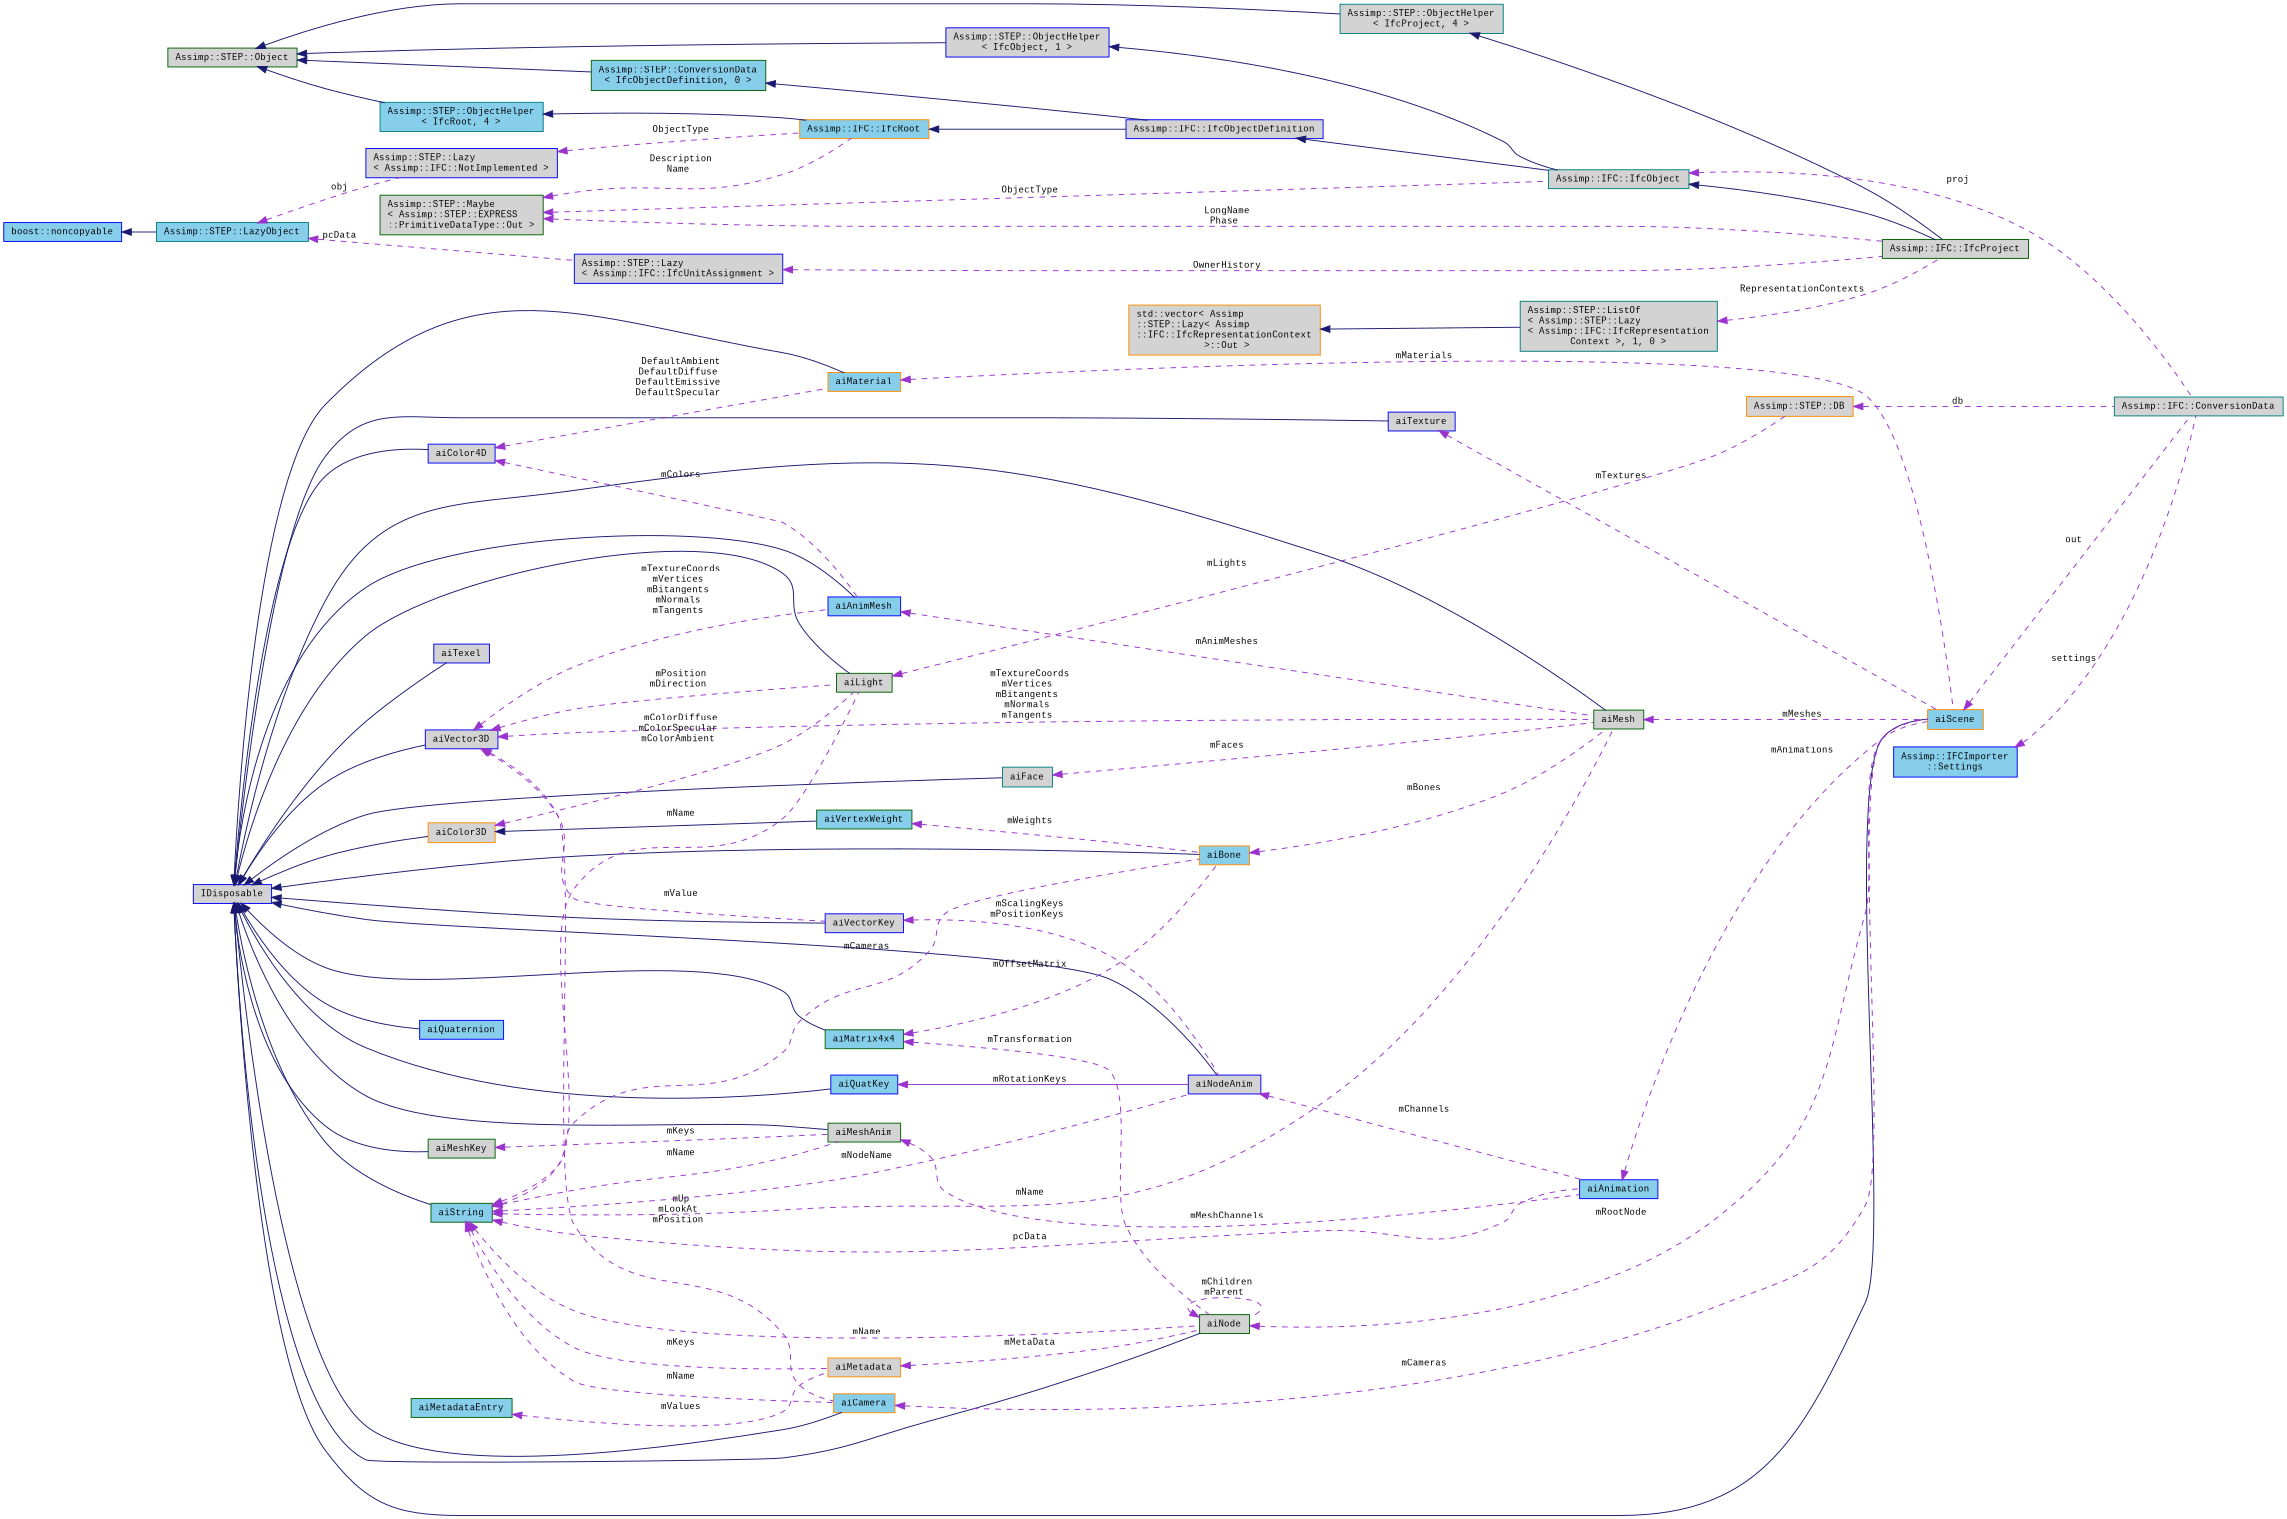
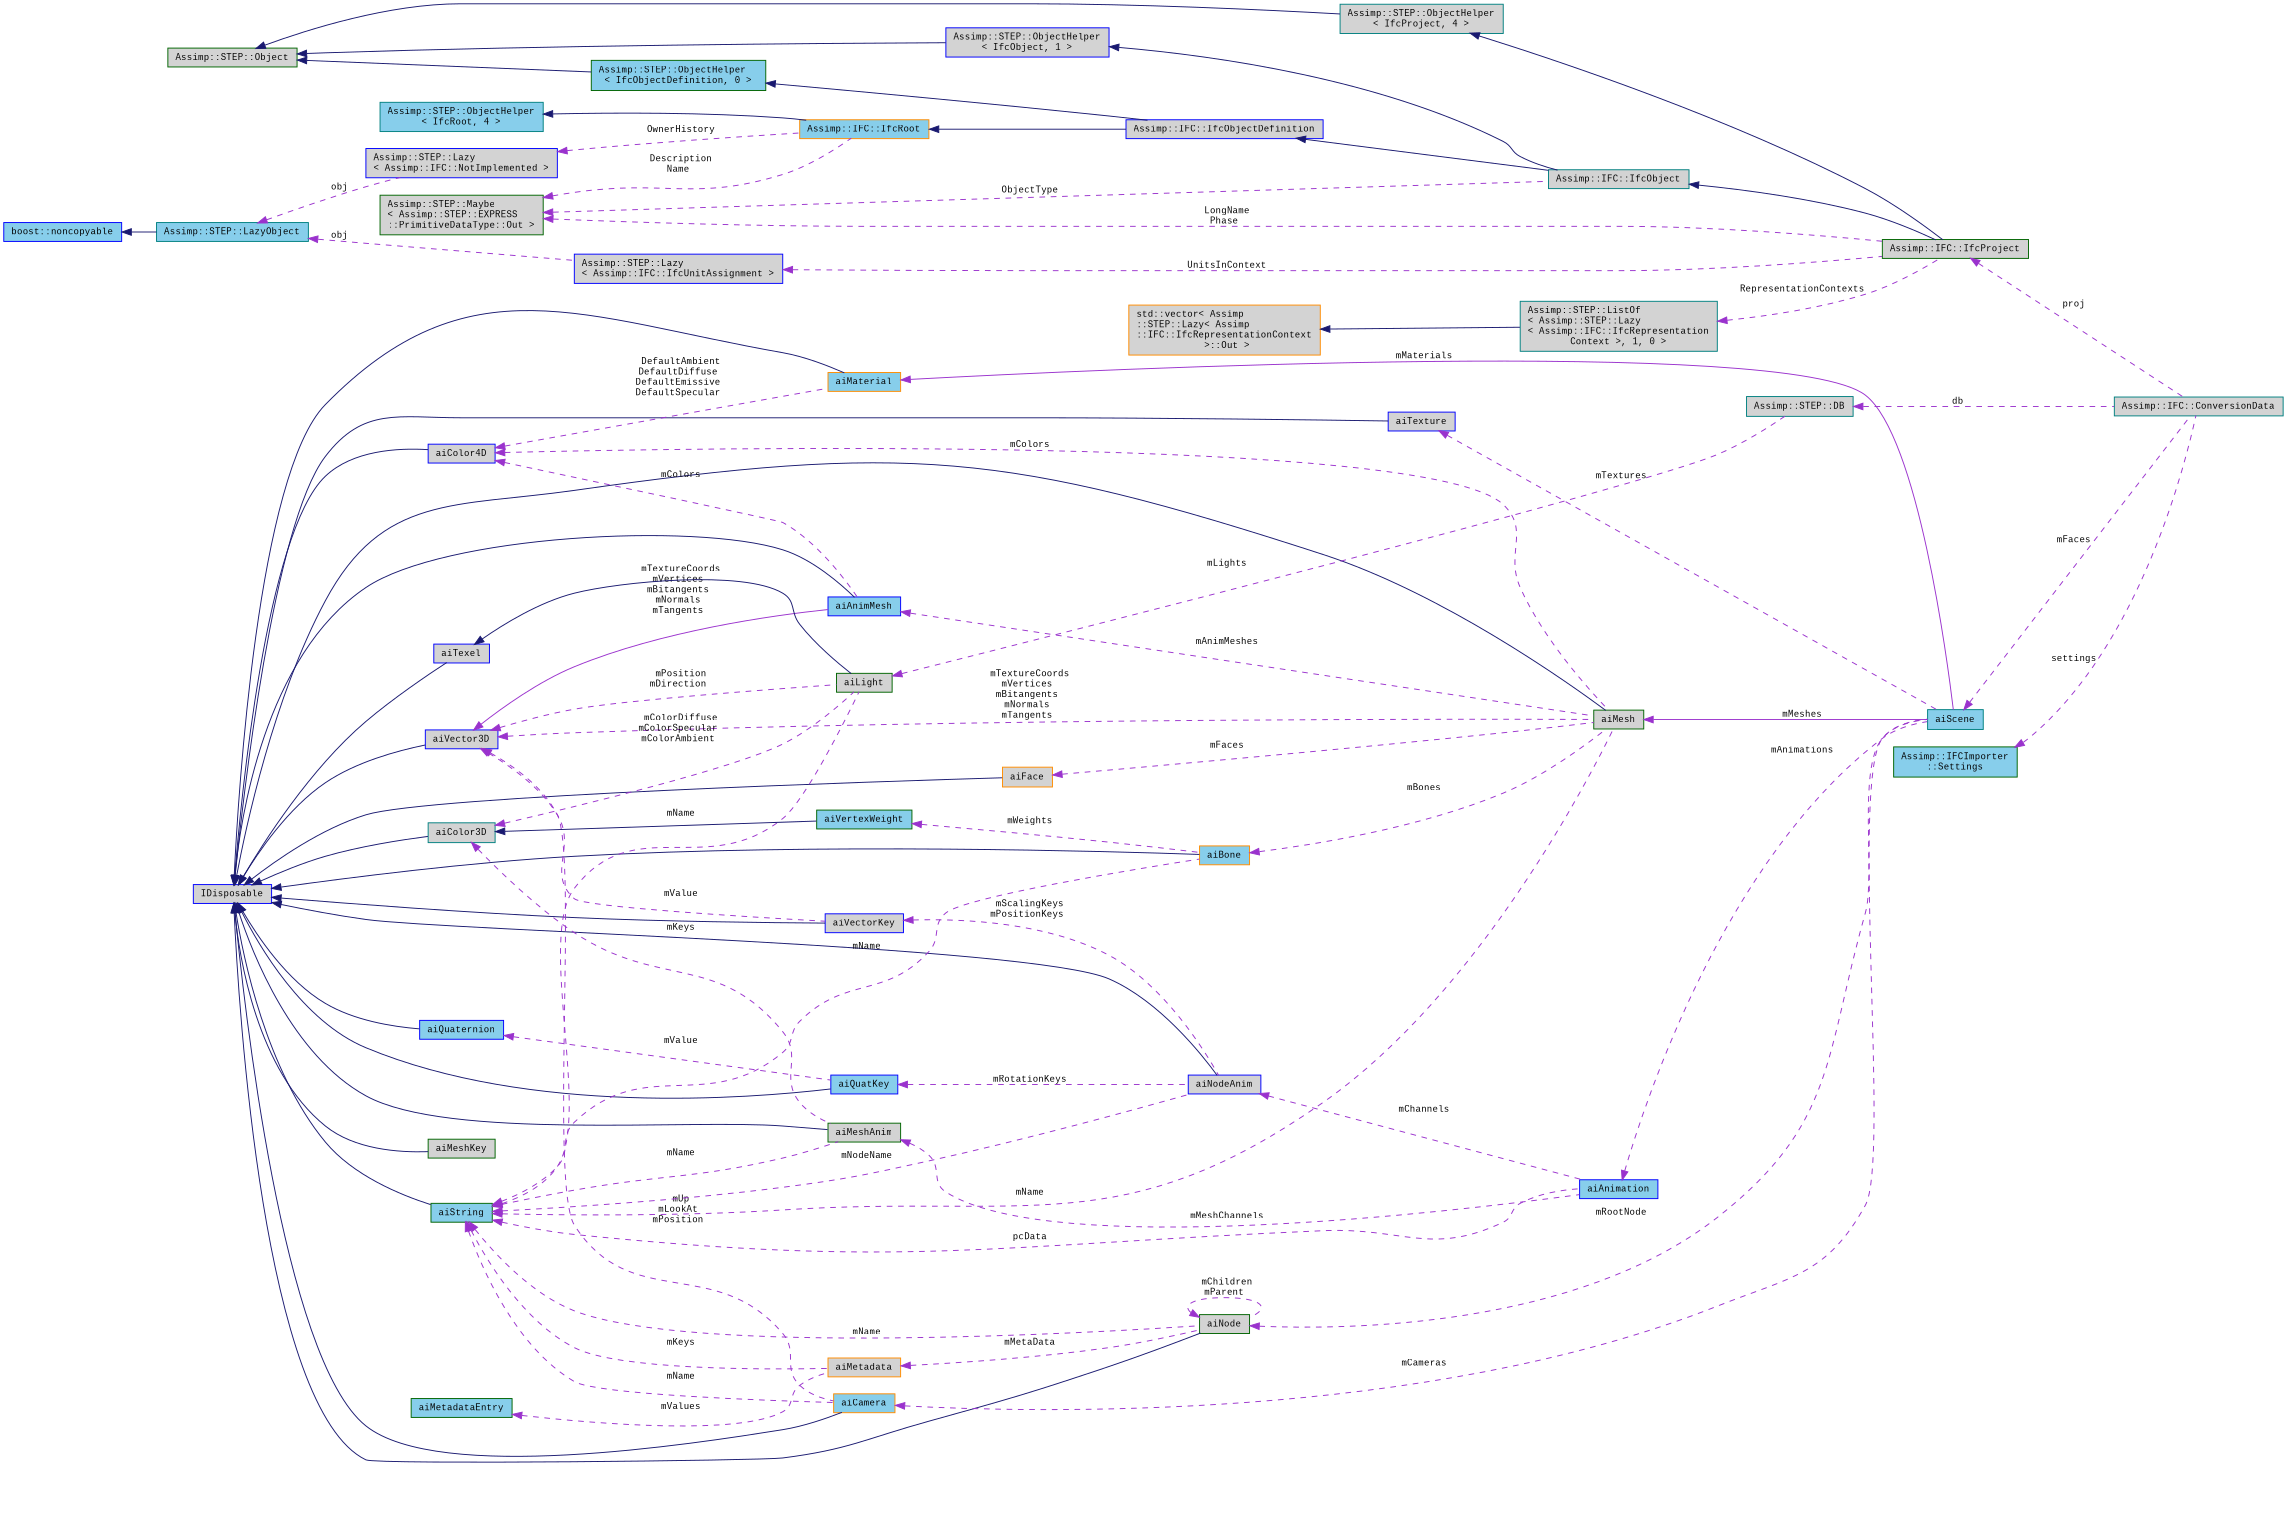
node "Assimp::STEP::ConversionData < IfcObjectDefinition, 0 >": label "Assimp::STEP::ConversionData < IfcObjectDefinition, 0 >" -> "Assimp::STEP::ObjectHelper < IfcObjectDefinition, 0 >"
edge "Assimp::STEP::ObjectHelper < IfcRoot, 4 >" -> "Assimp::STEP::Object": removed
edge "Assimp::IFC::IfcRoot" -> "Assimp::STEP::Lazy < Assimp::IFC::NotImplemented >": label " ObjectType" -> " OwnerHistory"
edge "Assimp::IFC::ConversionData" -> "Assimp::IFC::IfcObject": now "Assimp::IFC::ConversionData" -> "Assimp::IFC::IfcProject"
edge "Assimp::STEP::Lazy < Assimp::IFC::IfcUnitAssignment >" -> "Assimp::STEP::LazyObject": label " pcData" -> " obj"
edge "Assimp::IFC::IfcProject" -> "Assimp::STEP::Lazy < Assimp::IFC::IfcUnitAssignment >": label " OwnerHistory" -> " UnitsInContext"
edge "aiScene" -> "aiMaterial": style dashed -> solid
node "Assimp::STEP::DB": color darkorange -> teal
edge "aiMesh" -> "aiColor4D": added, label "mColors"
edge "Assimp::IFC::ConversionData" -> "aiScene": label " out" -> " mFaces"
edge "aiLight" -> "IDisposable": now "aiLight" -> "aiTexel"
edge "aiAnimMesh" -> "aiVector3D": style dashed -> solid
edge "aiScene" -> "aiMesh": style dashed -> solid
node "aiScene": color darkorange -> teal
node "Assimp::IFCImporter ::Settings": color blue -> darkgreen
node "aiFace": color teal -> darkorange
node "aiColor3D": color darkorange -> teal
edge "aiBone" -> "aiString": label " mCameras" -> " mName"
node "aiMatrix4x4": removed
edge "aiQuatKey" -> "aiQuaternion": added, label "mValue"
edge "aiNodeAnim" -> "aiQuatKey": style solid -> dashed
edge "aiMeshAnim" -> "aiMeshKey": now "aiMeshAnim" -> "aiColor3D"
edge "aiScene" -> "IDisposable": removed
